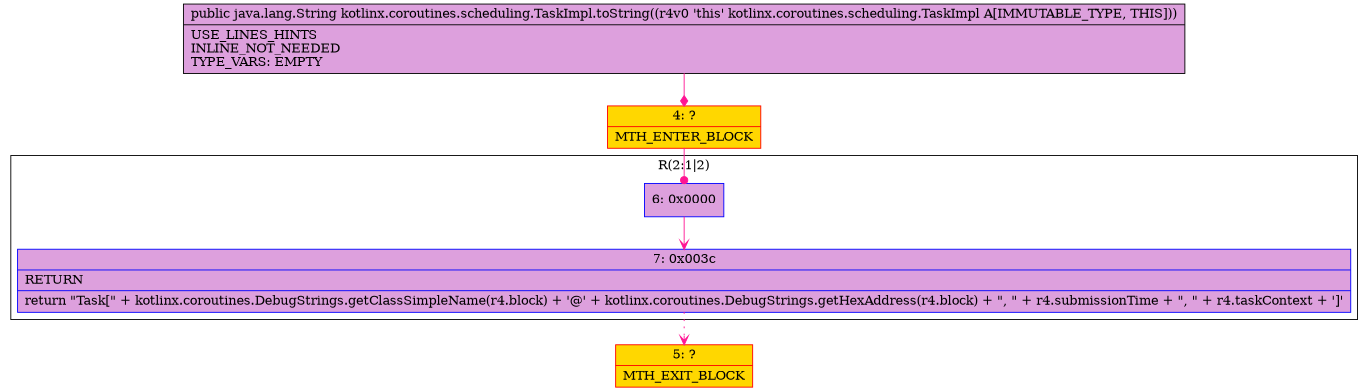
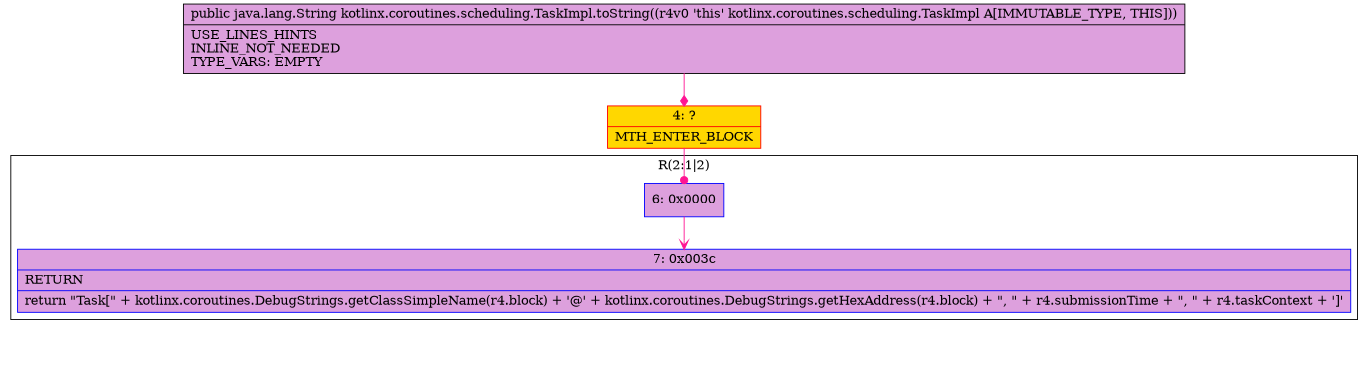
node "5: ?": removed
